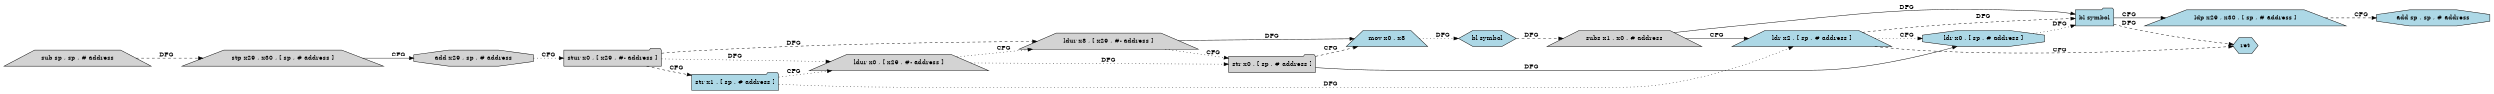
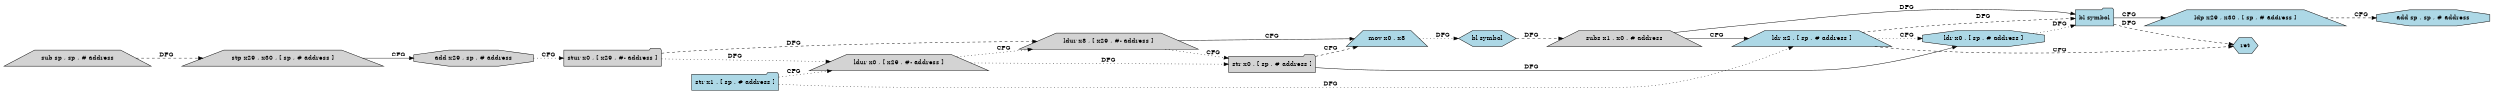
edge "ldur x8 , [ x29 , #- address ]" -> "mov x0 , x8": label "DFG" -> "CFG"
edge "stur x0 , [ x29 , #- address ]" -> "str x1 , [ sp , # address ]": removed, label "CFG"
